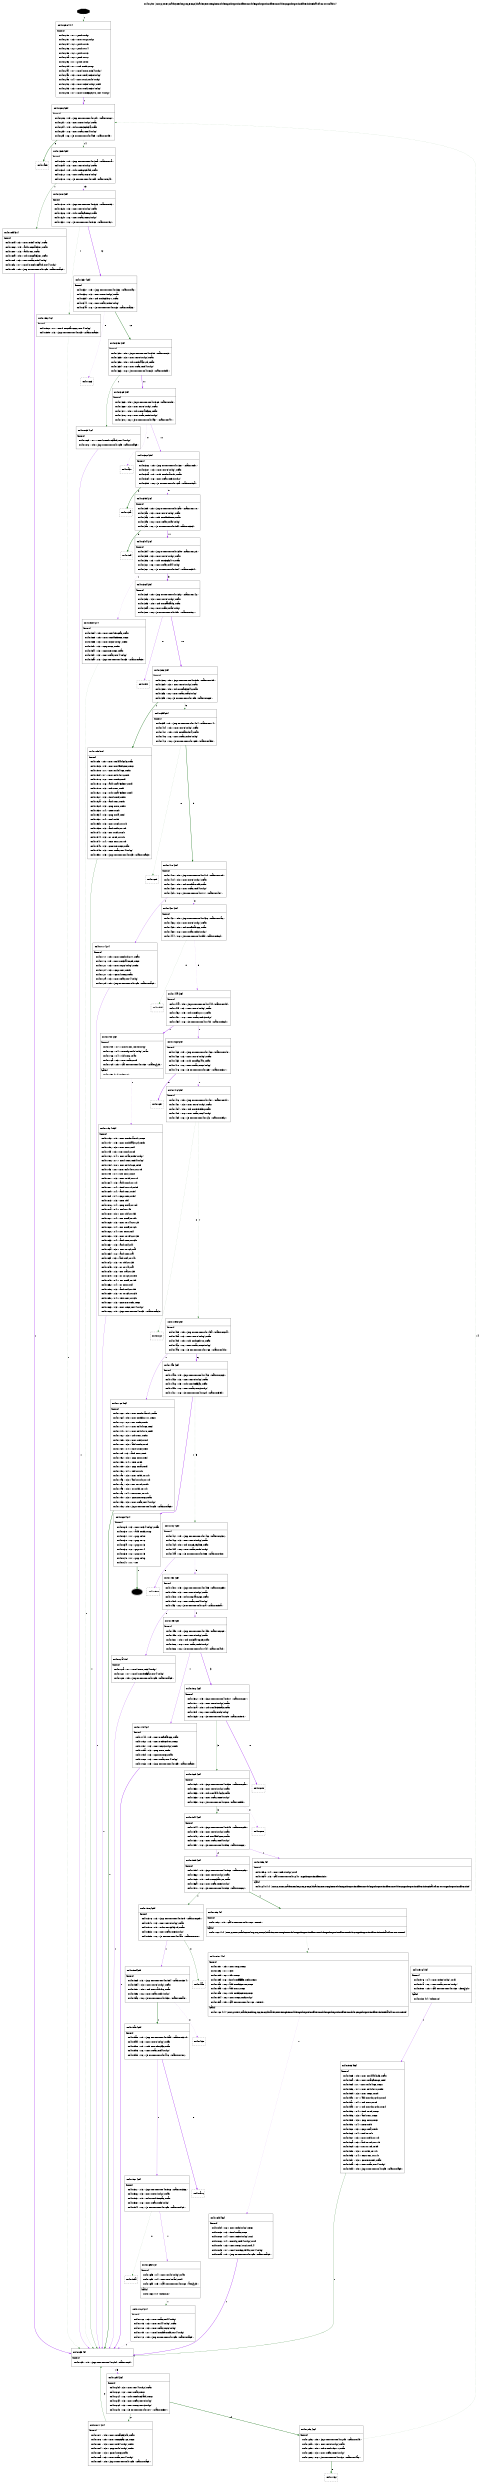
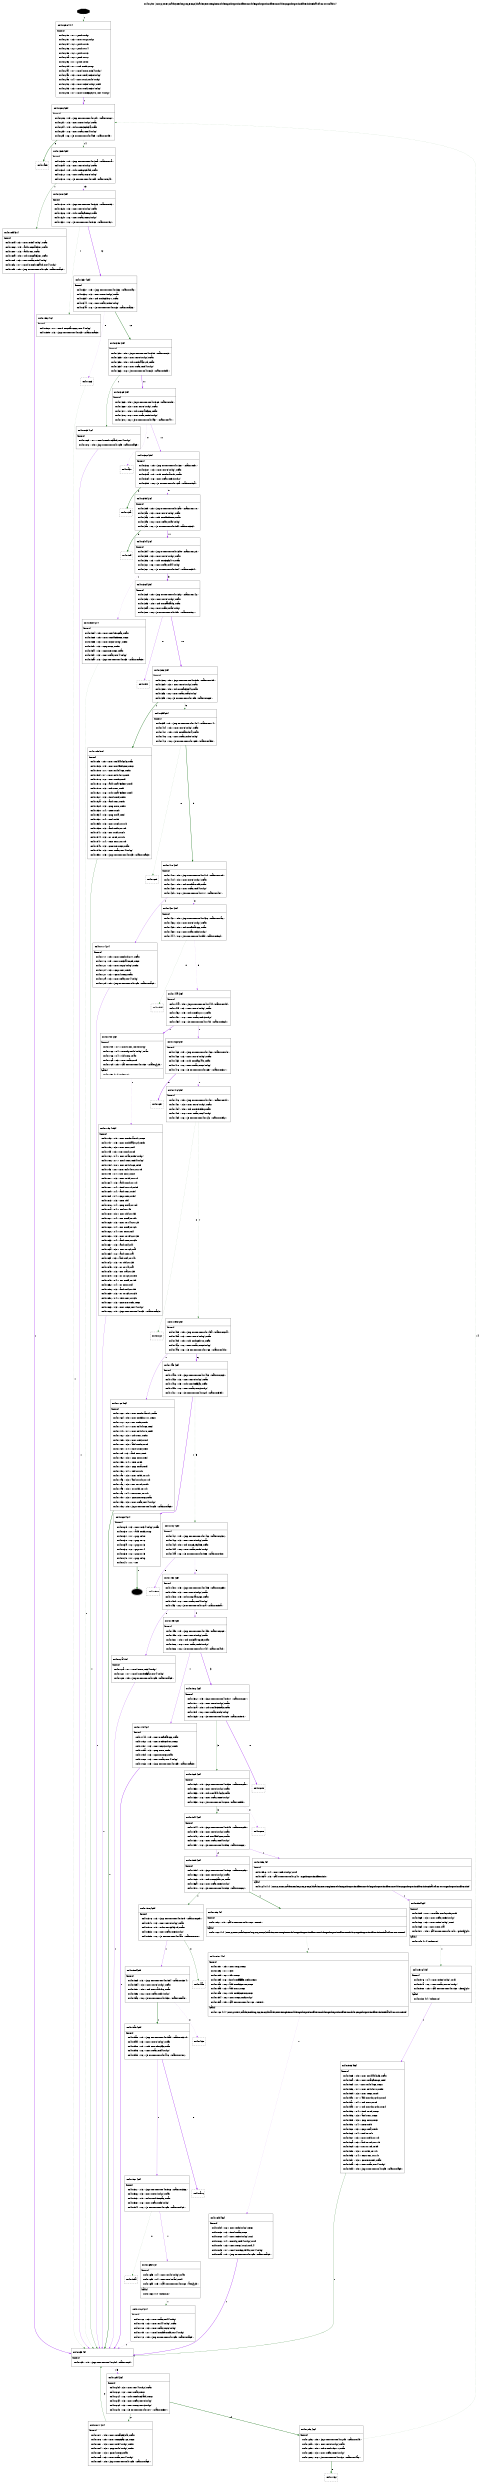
edge "0x4019e2 [12]" -> "0x401cf9 [5]": now "0x401cc3" -> "0x401cf9 [5]"
node "0x40195f [23]": added
